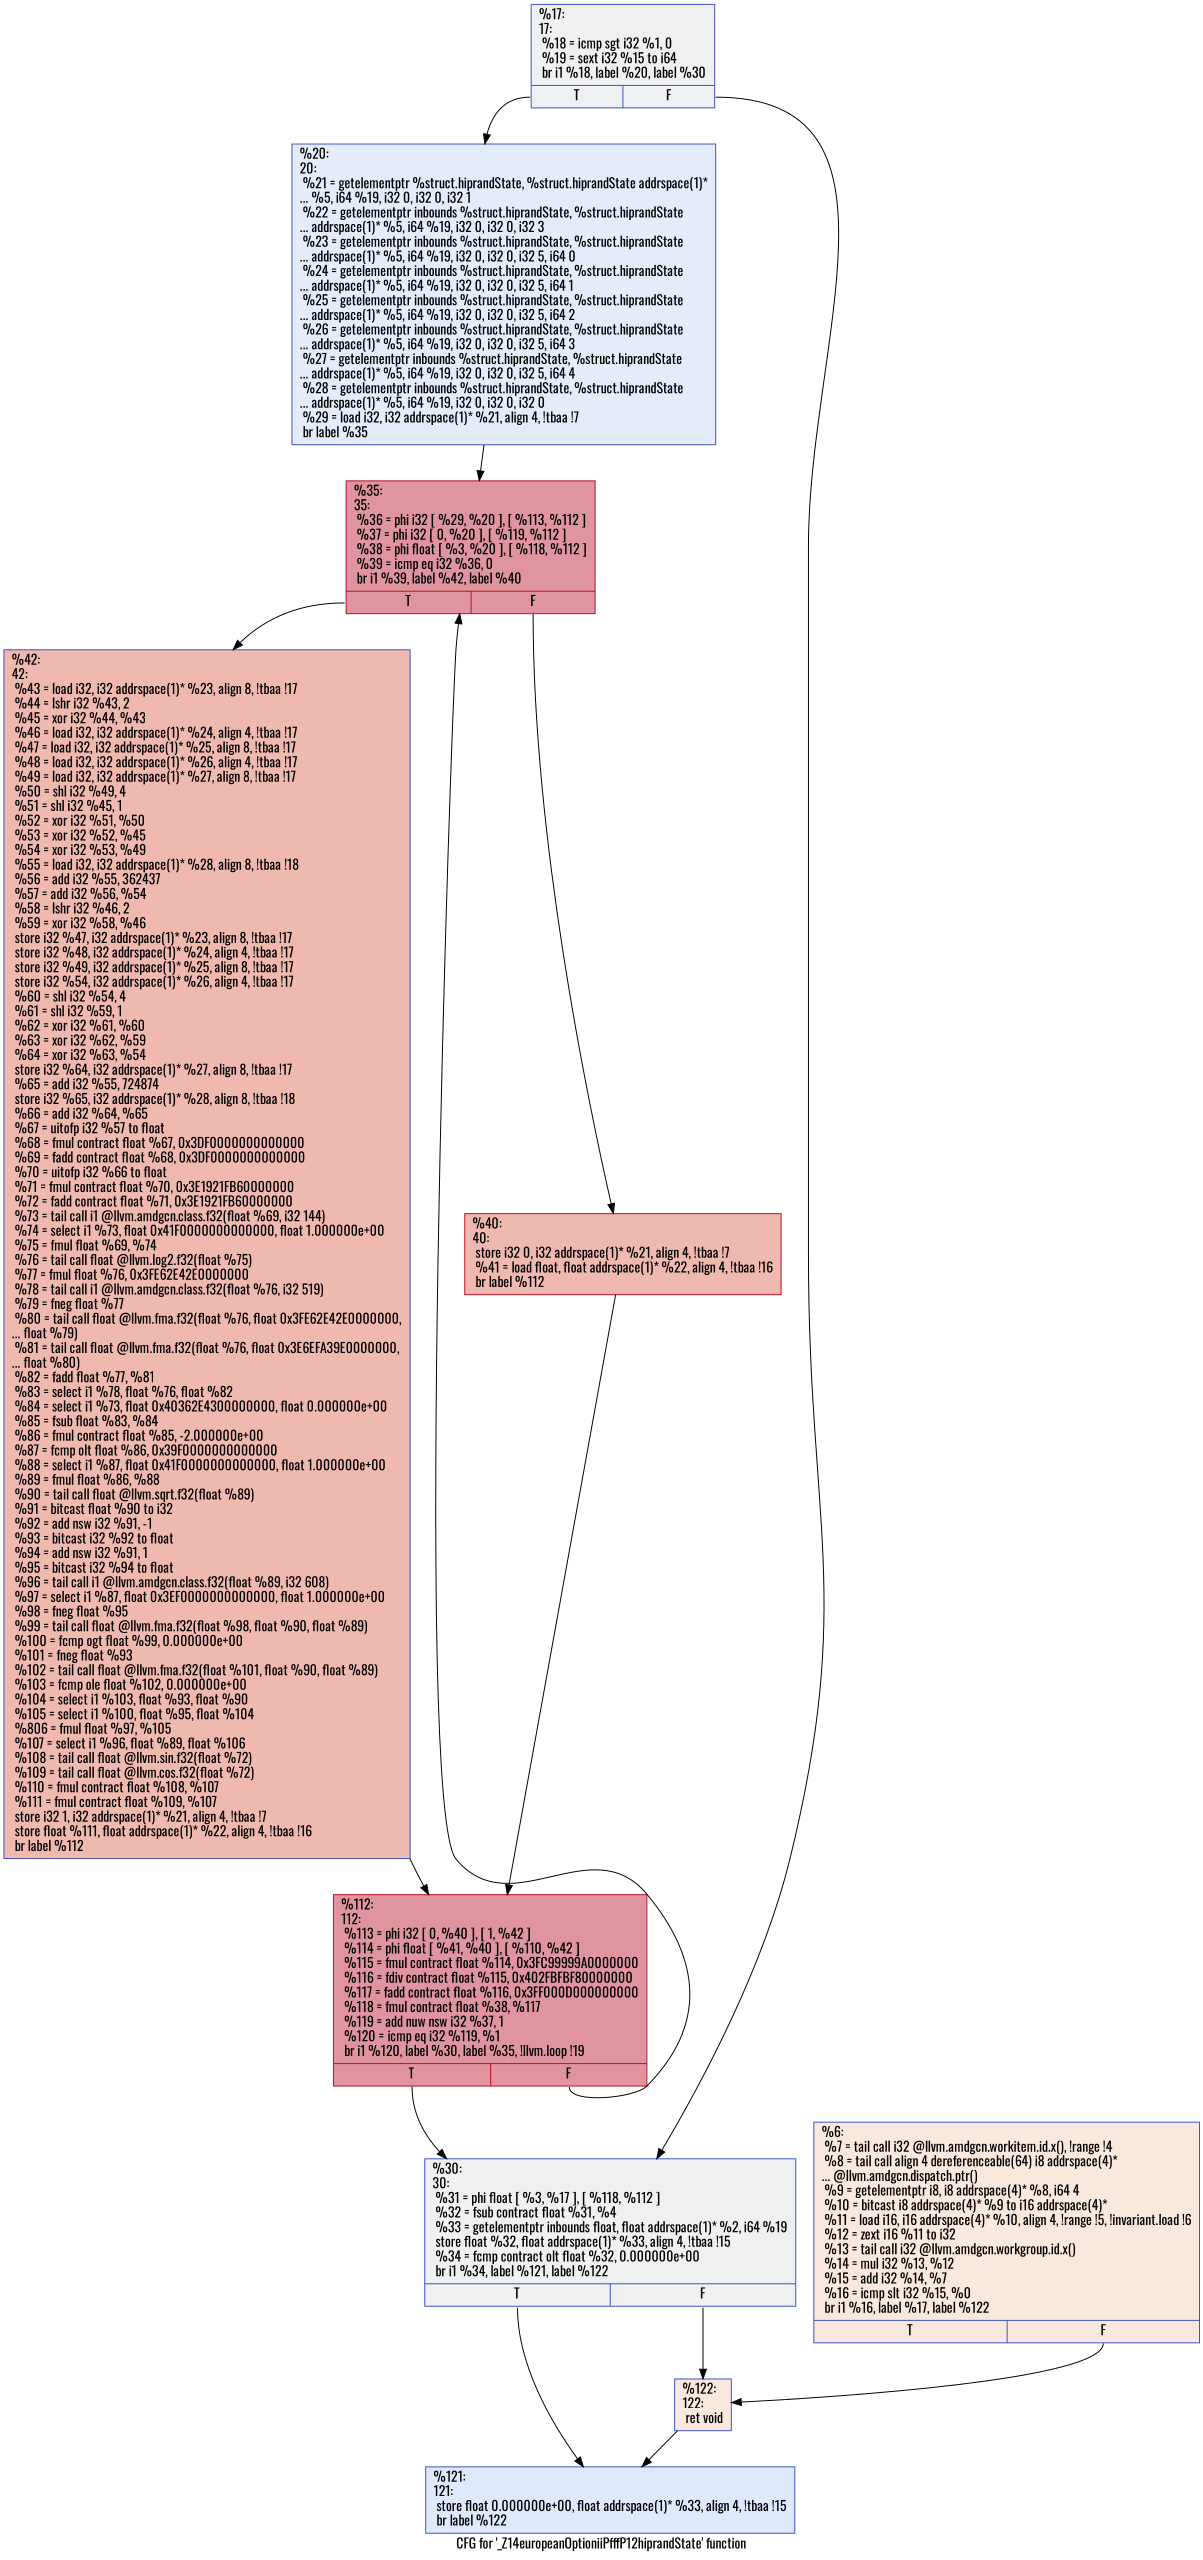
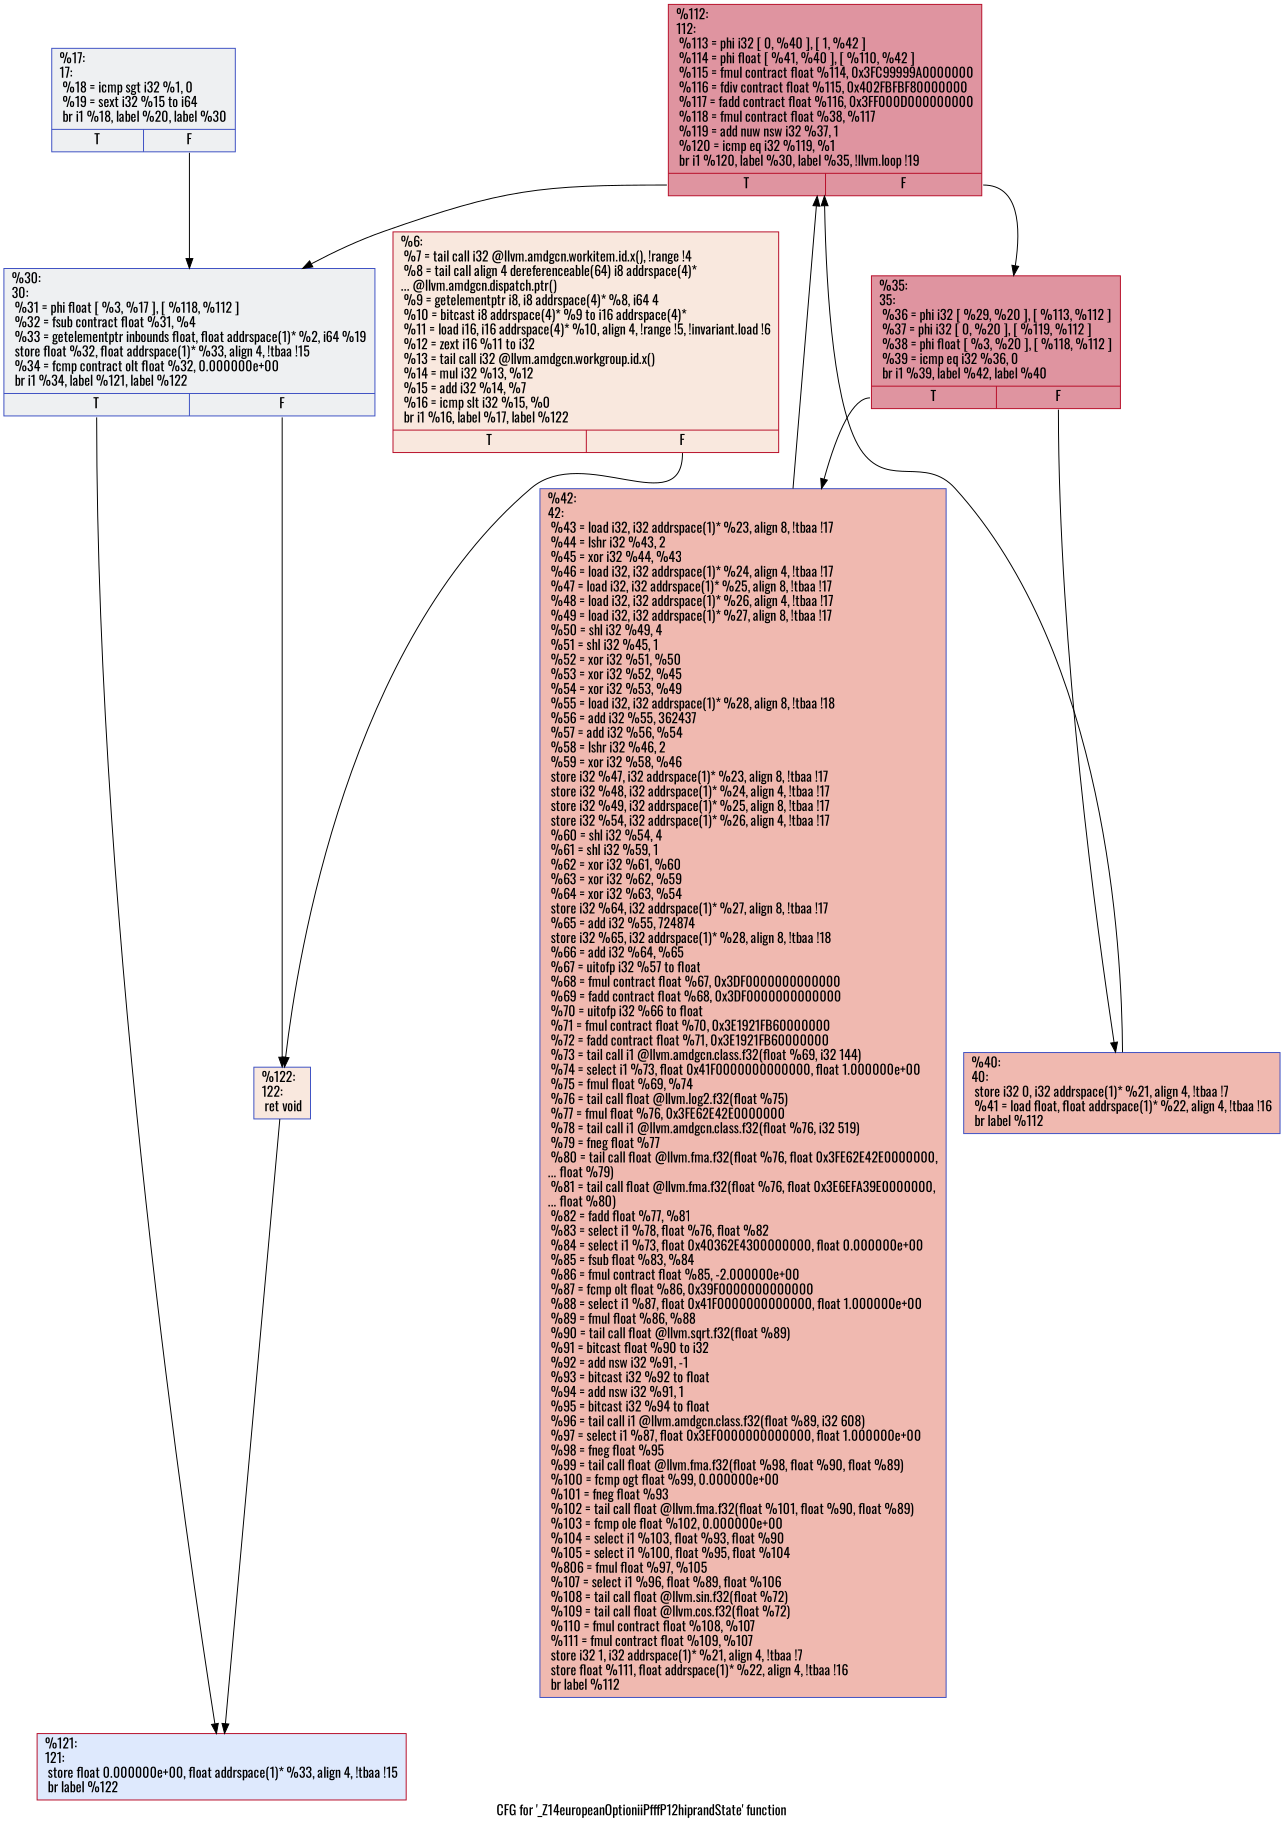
node "%20:": removed
node "%40:": color #b70d28ff -> #3d50c3ff
node "%6:": color #3d50c3ff -> #b70d28ff
node "%121:": color #3d50c3ff -> #b70d28ff
